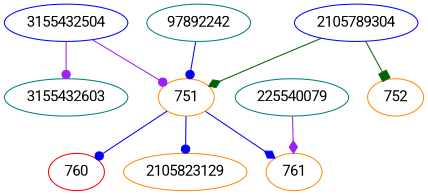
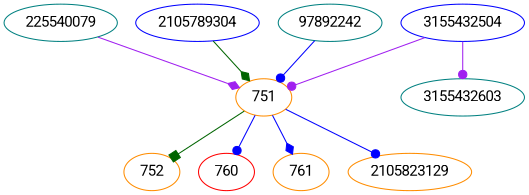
edge "2105789304" -> "752": now "751" -> "752"
edge "225540079" -> "761": now "225540079" -> "751"
